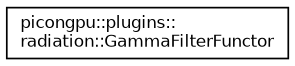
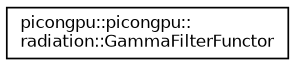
node "picongpu::plugins:: radiation::GammaFilterFunctor": label "picongpu::plugins:: radiation::GammaFilterFunctor" -> "picongpu::picongpu:: radiation::GammaFilterFunctor"
